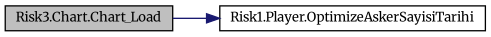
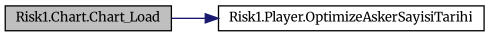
node "Risk3.Chart.Chart_Load": label "Risk3.Chart.Chart_Load" -> "Risk1.Chart.Chart_Load"
